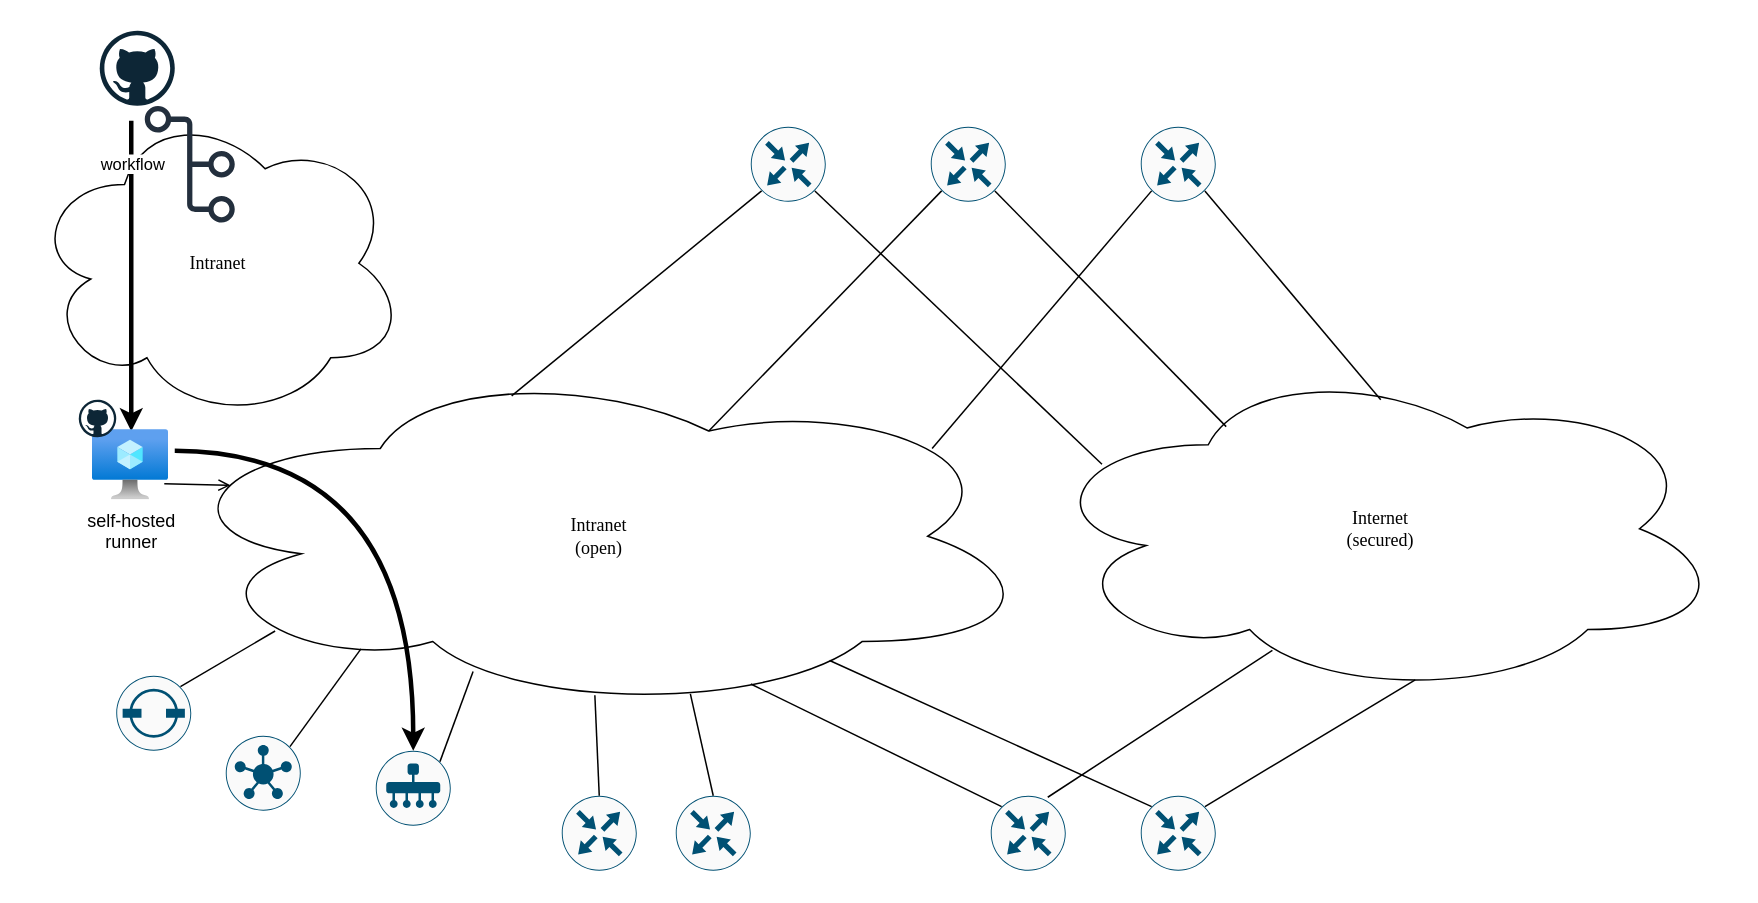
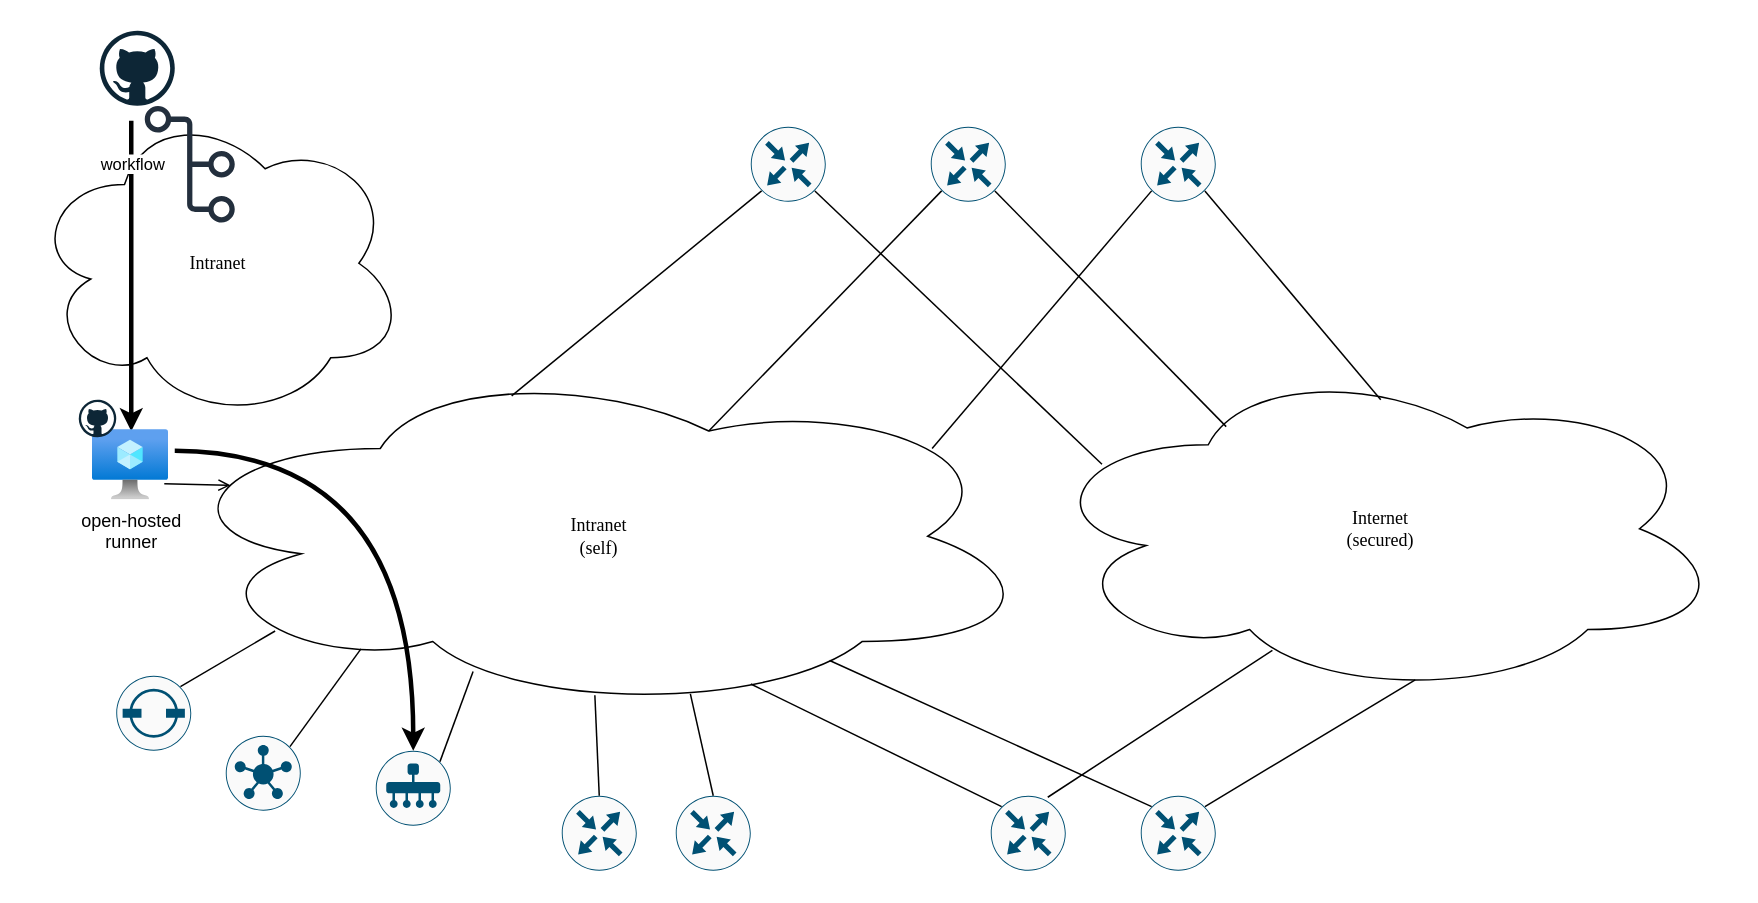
node "self-hosted runner": label "self-hosted runner" -> "open-hosted runner"
node "Intranet (open)": label "Intranet (open)" -> "Intranet (self)"
